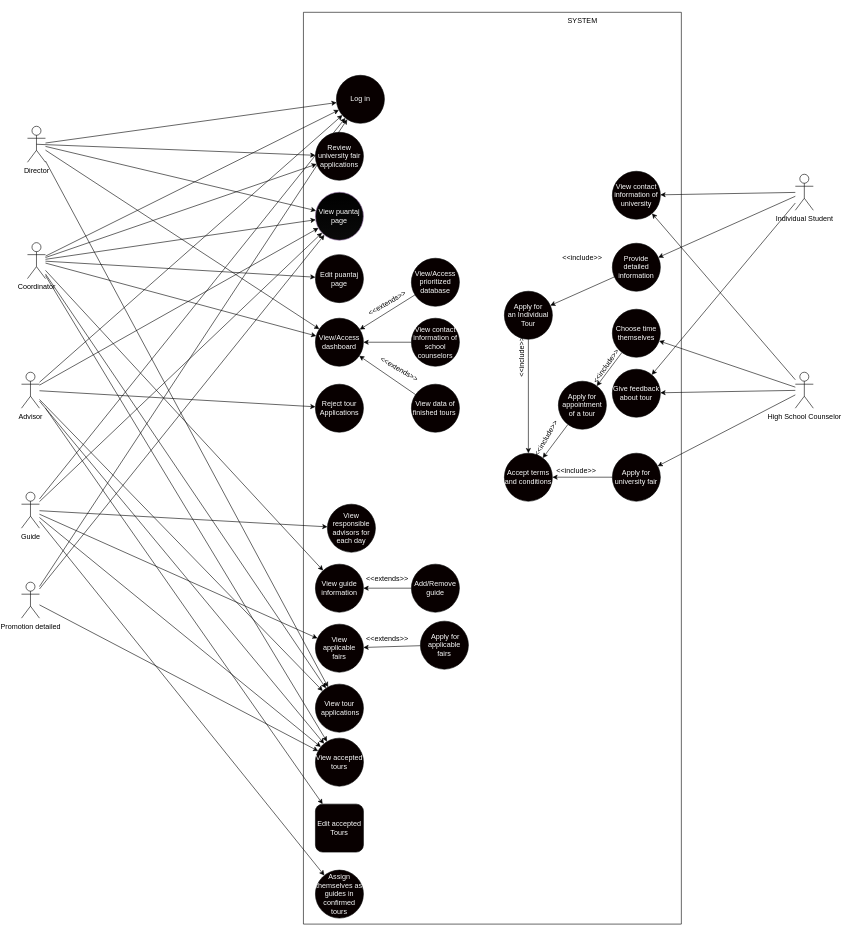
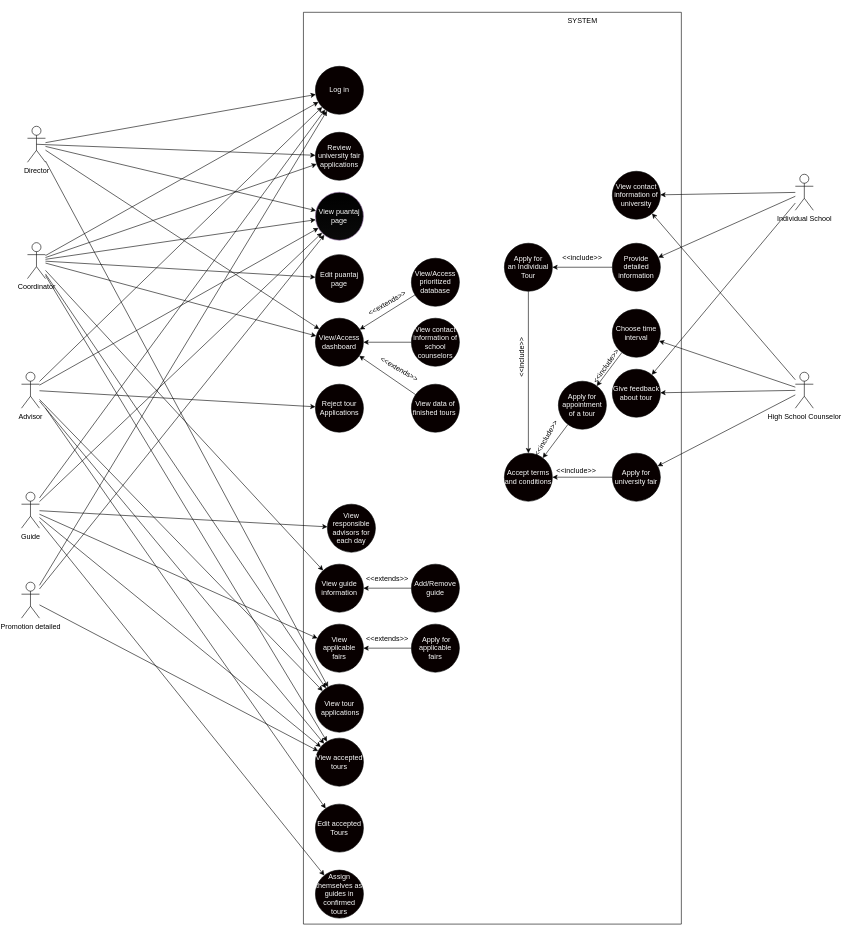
node "Log in": moved (360, 99) -> (339, 90)
node "Individual Student": label "Individual Student" -> "Individual School"
node "Apply for an Individual Tour": moved (528, 315) -> (528, 267)
node "Choose time themselves": label "Choose time themselves" -> "Choose time interval"
node "Apply for applicable fairs": moved (444, 645) -> (435, 648)
node "Edit accepted Tours": shape rounded rectangle -> ellipse
